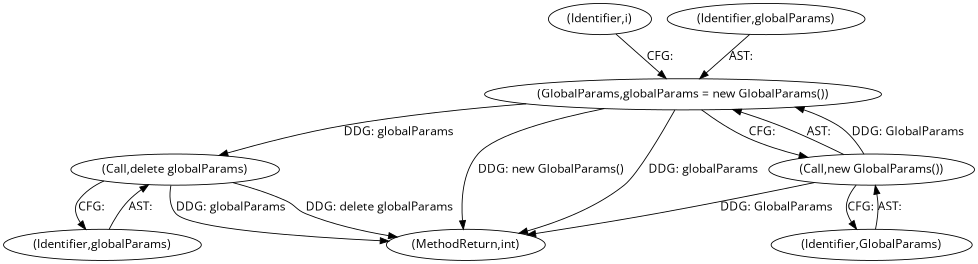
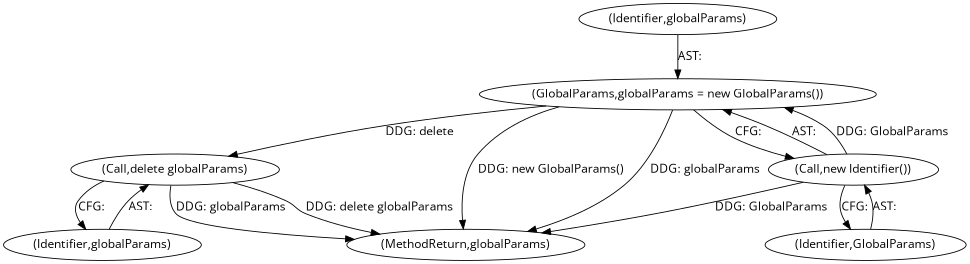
node "(Identifier,i)": removed
edge "(GlobalParams,globalParams = new GlobalParams())" -> "(Call,delete globalParams)": label "DDG: globalParams" -> "DDG: delete"
node "(Call,new GlobalParams())": label "(Call,new GlobalParams())" -> "(Call,new Identifier())"
node "(MethodReturn,int)": label "(MethodReturn,int)" -> "(MethodReturn,globalParams)"
